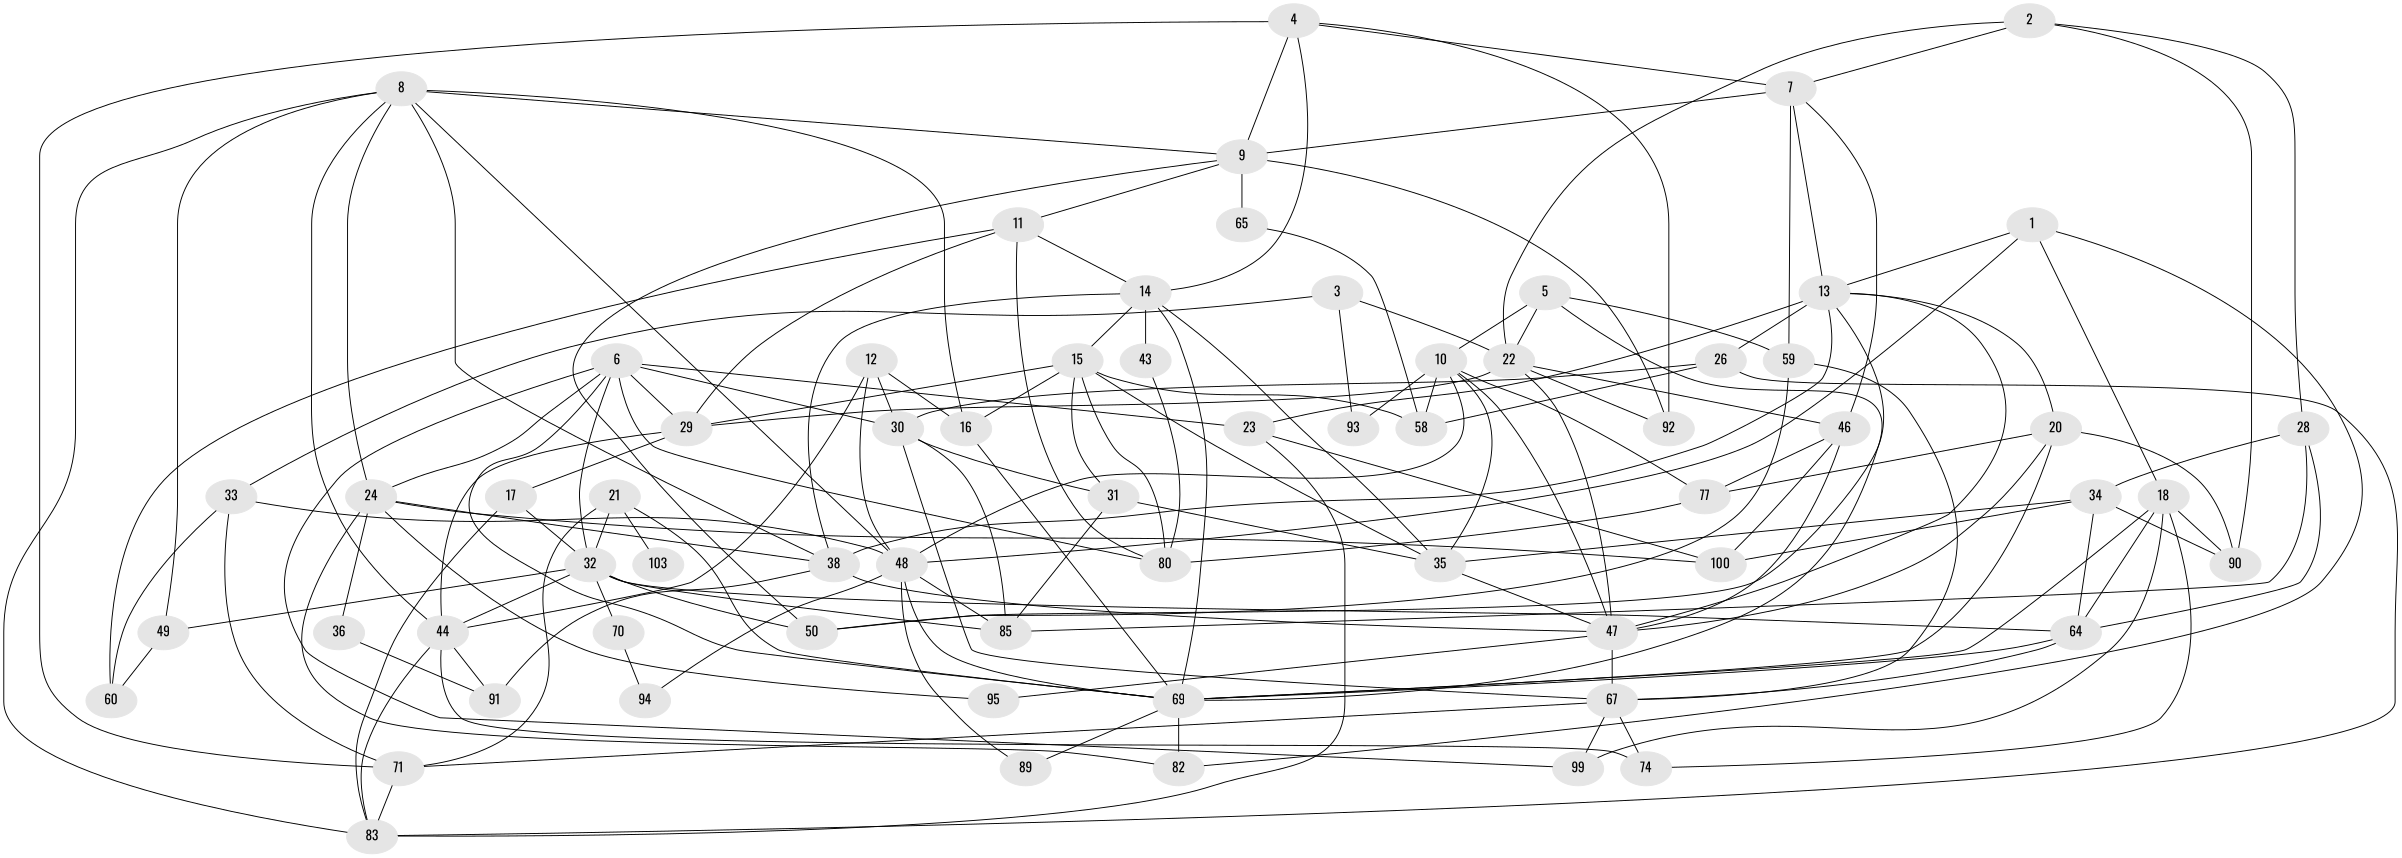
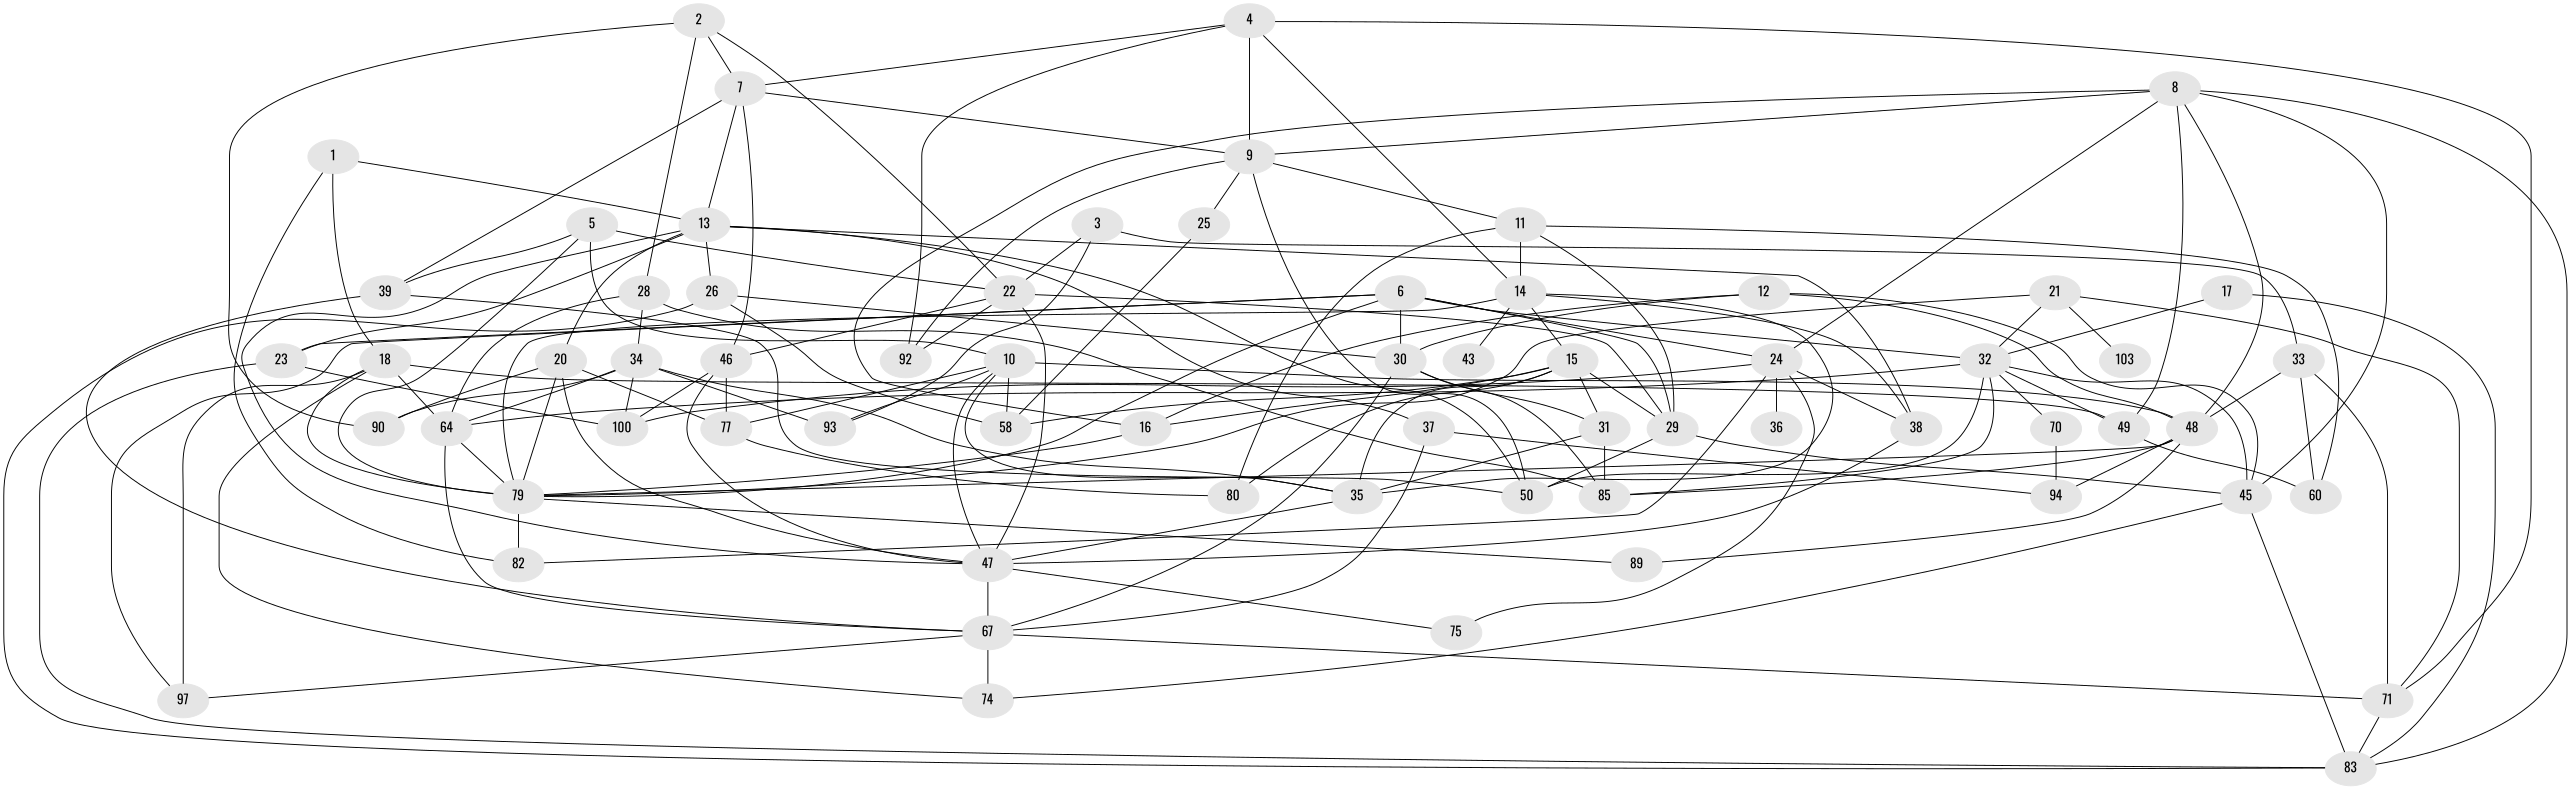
node "65": label "65" -> "25"
node "59": label "59" -> "39"
edge "34" -- "93": added
edge "8" -- "38": removed
node "37": added
edge "43" -- "80": removed
edge "29" -- "17": now "29" -- "50"
edge "1" -- "48": removed
edge "6" -- "80": removed
edge "18" -- "90": now "18" -- "49"
node "44": label "44" -> "45"
node "91": removed
node "95": label "95" -> "75"
node "69": label "69" -> "79"
node "99": label "99" -> "97"
